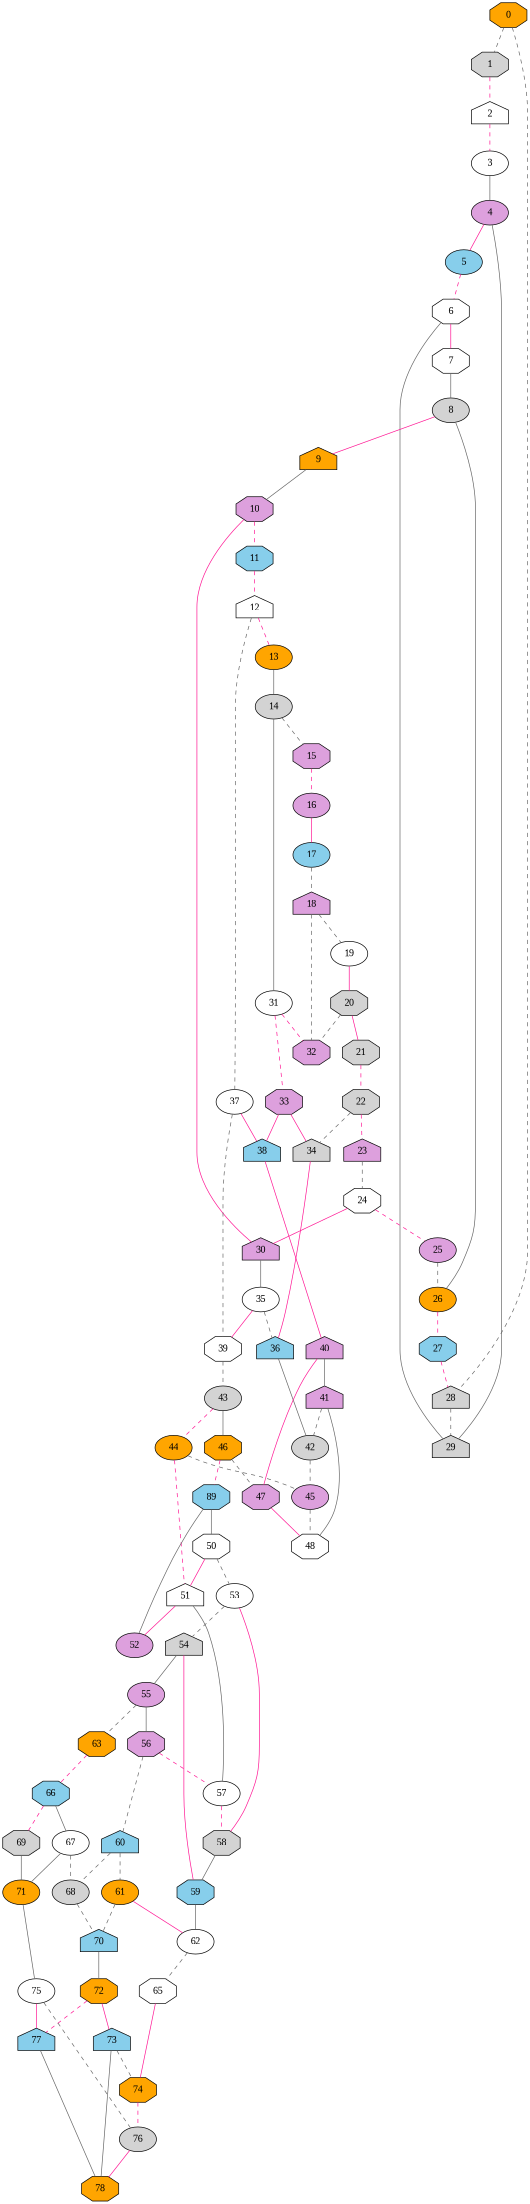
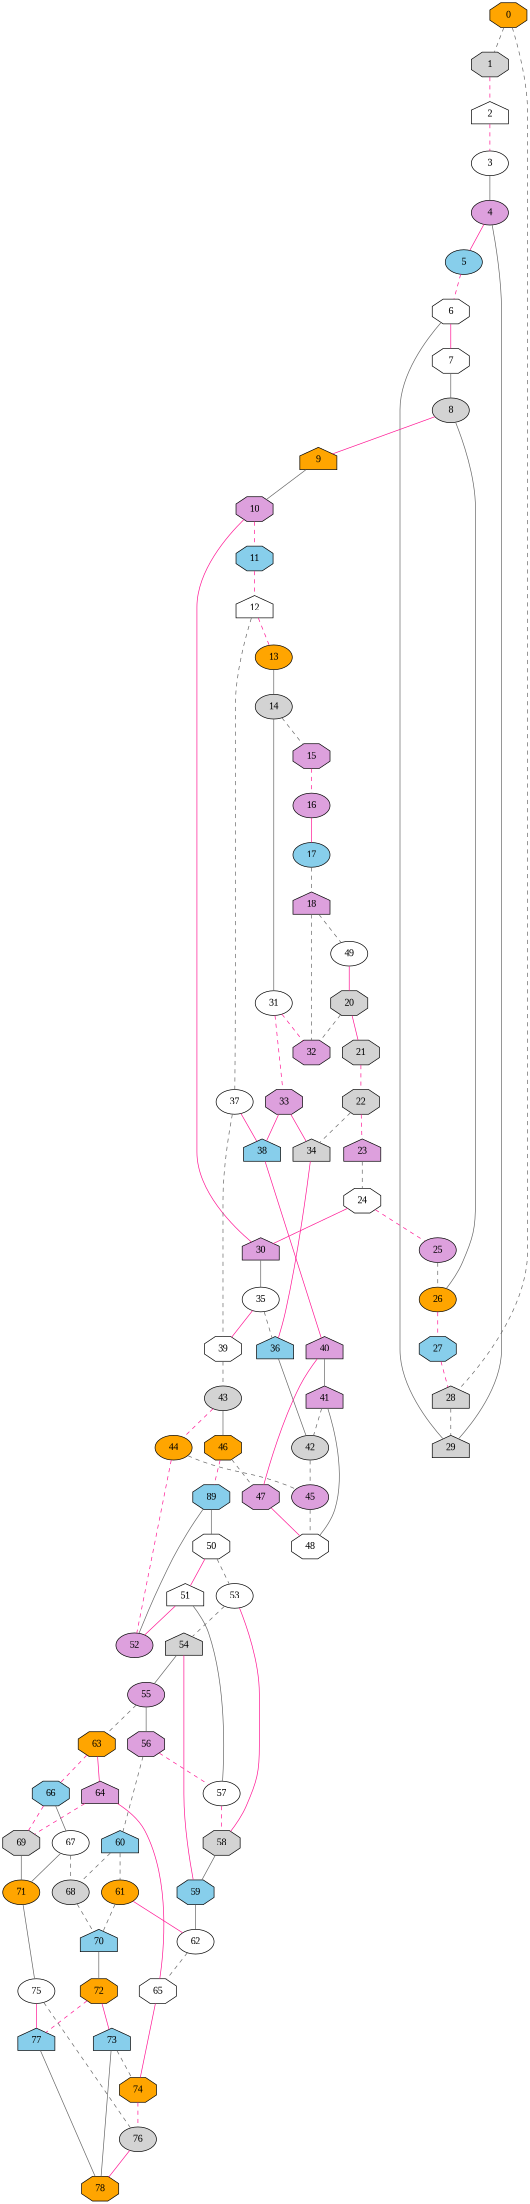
node "19": label "19" -> "49"
edge "44" -- "51": now "44" -- "52"
node "64": added
